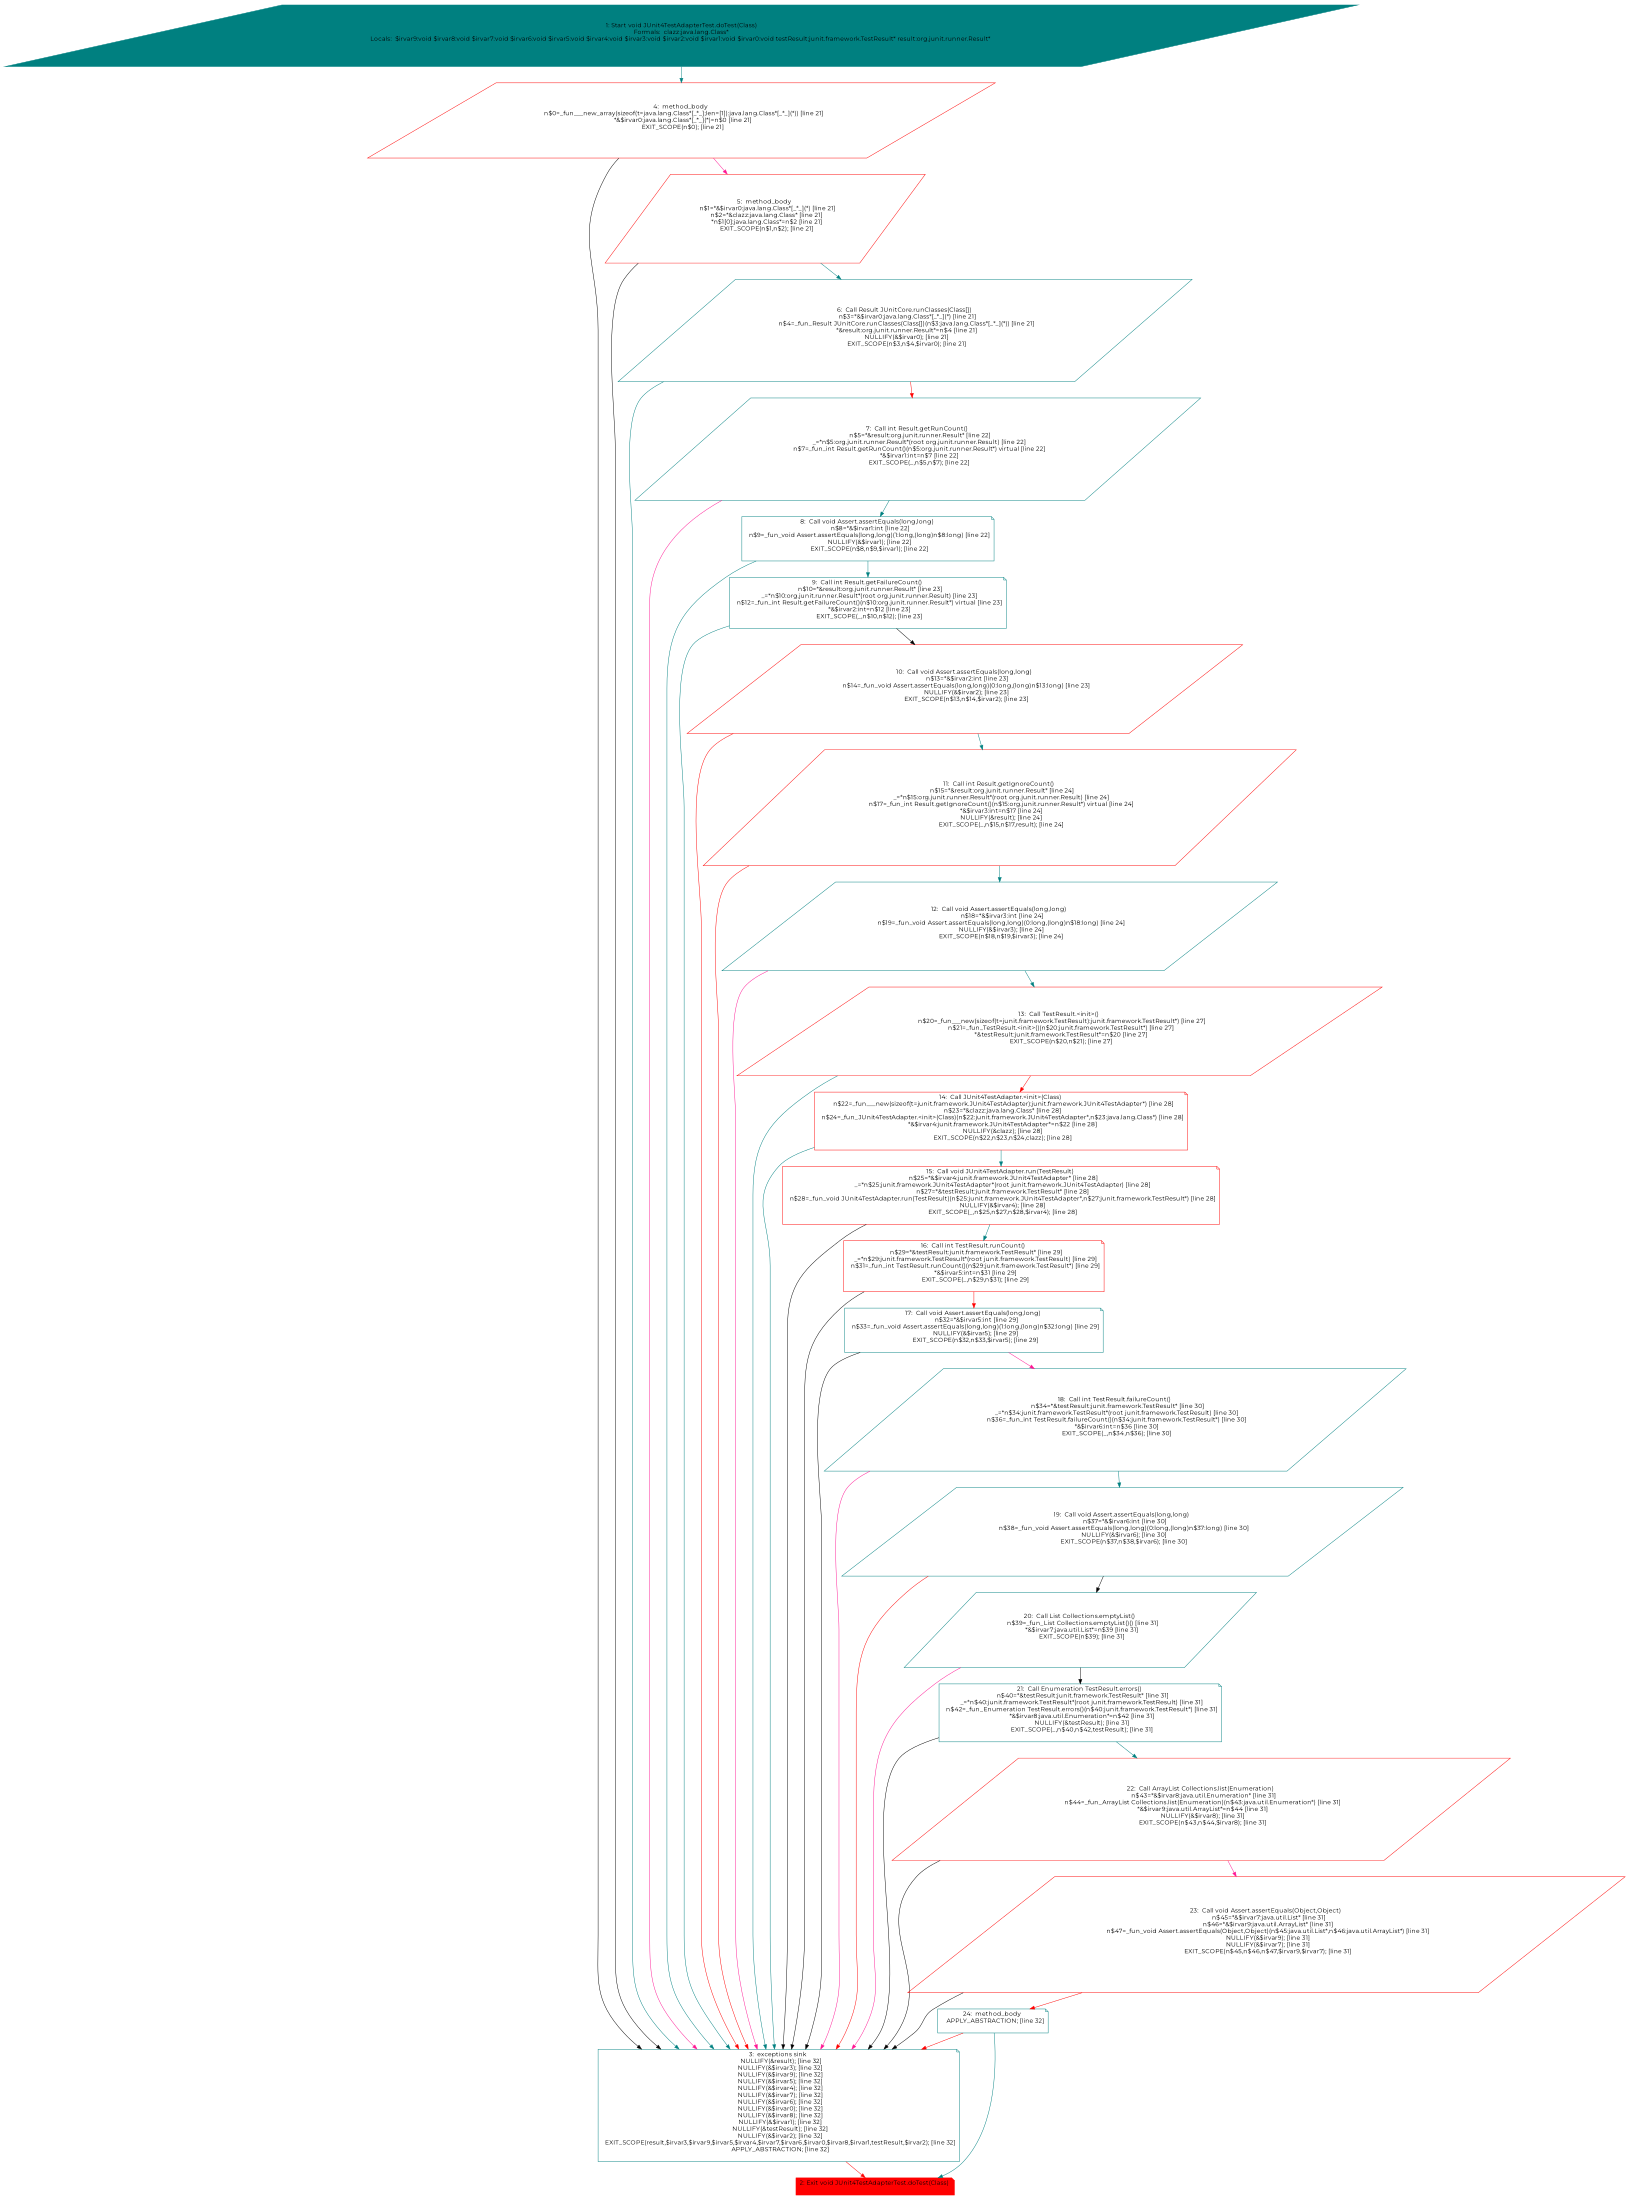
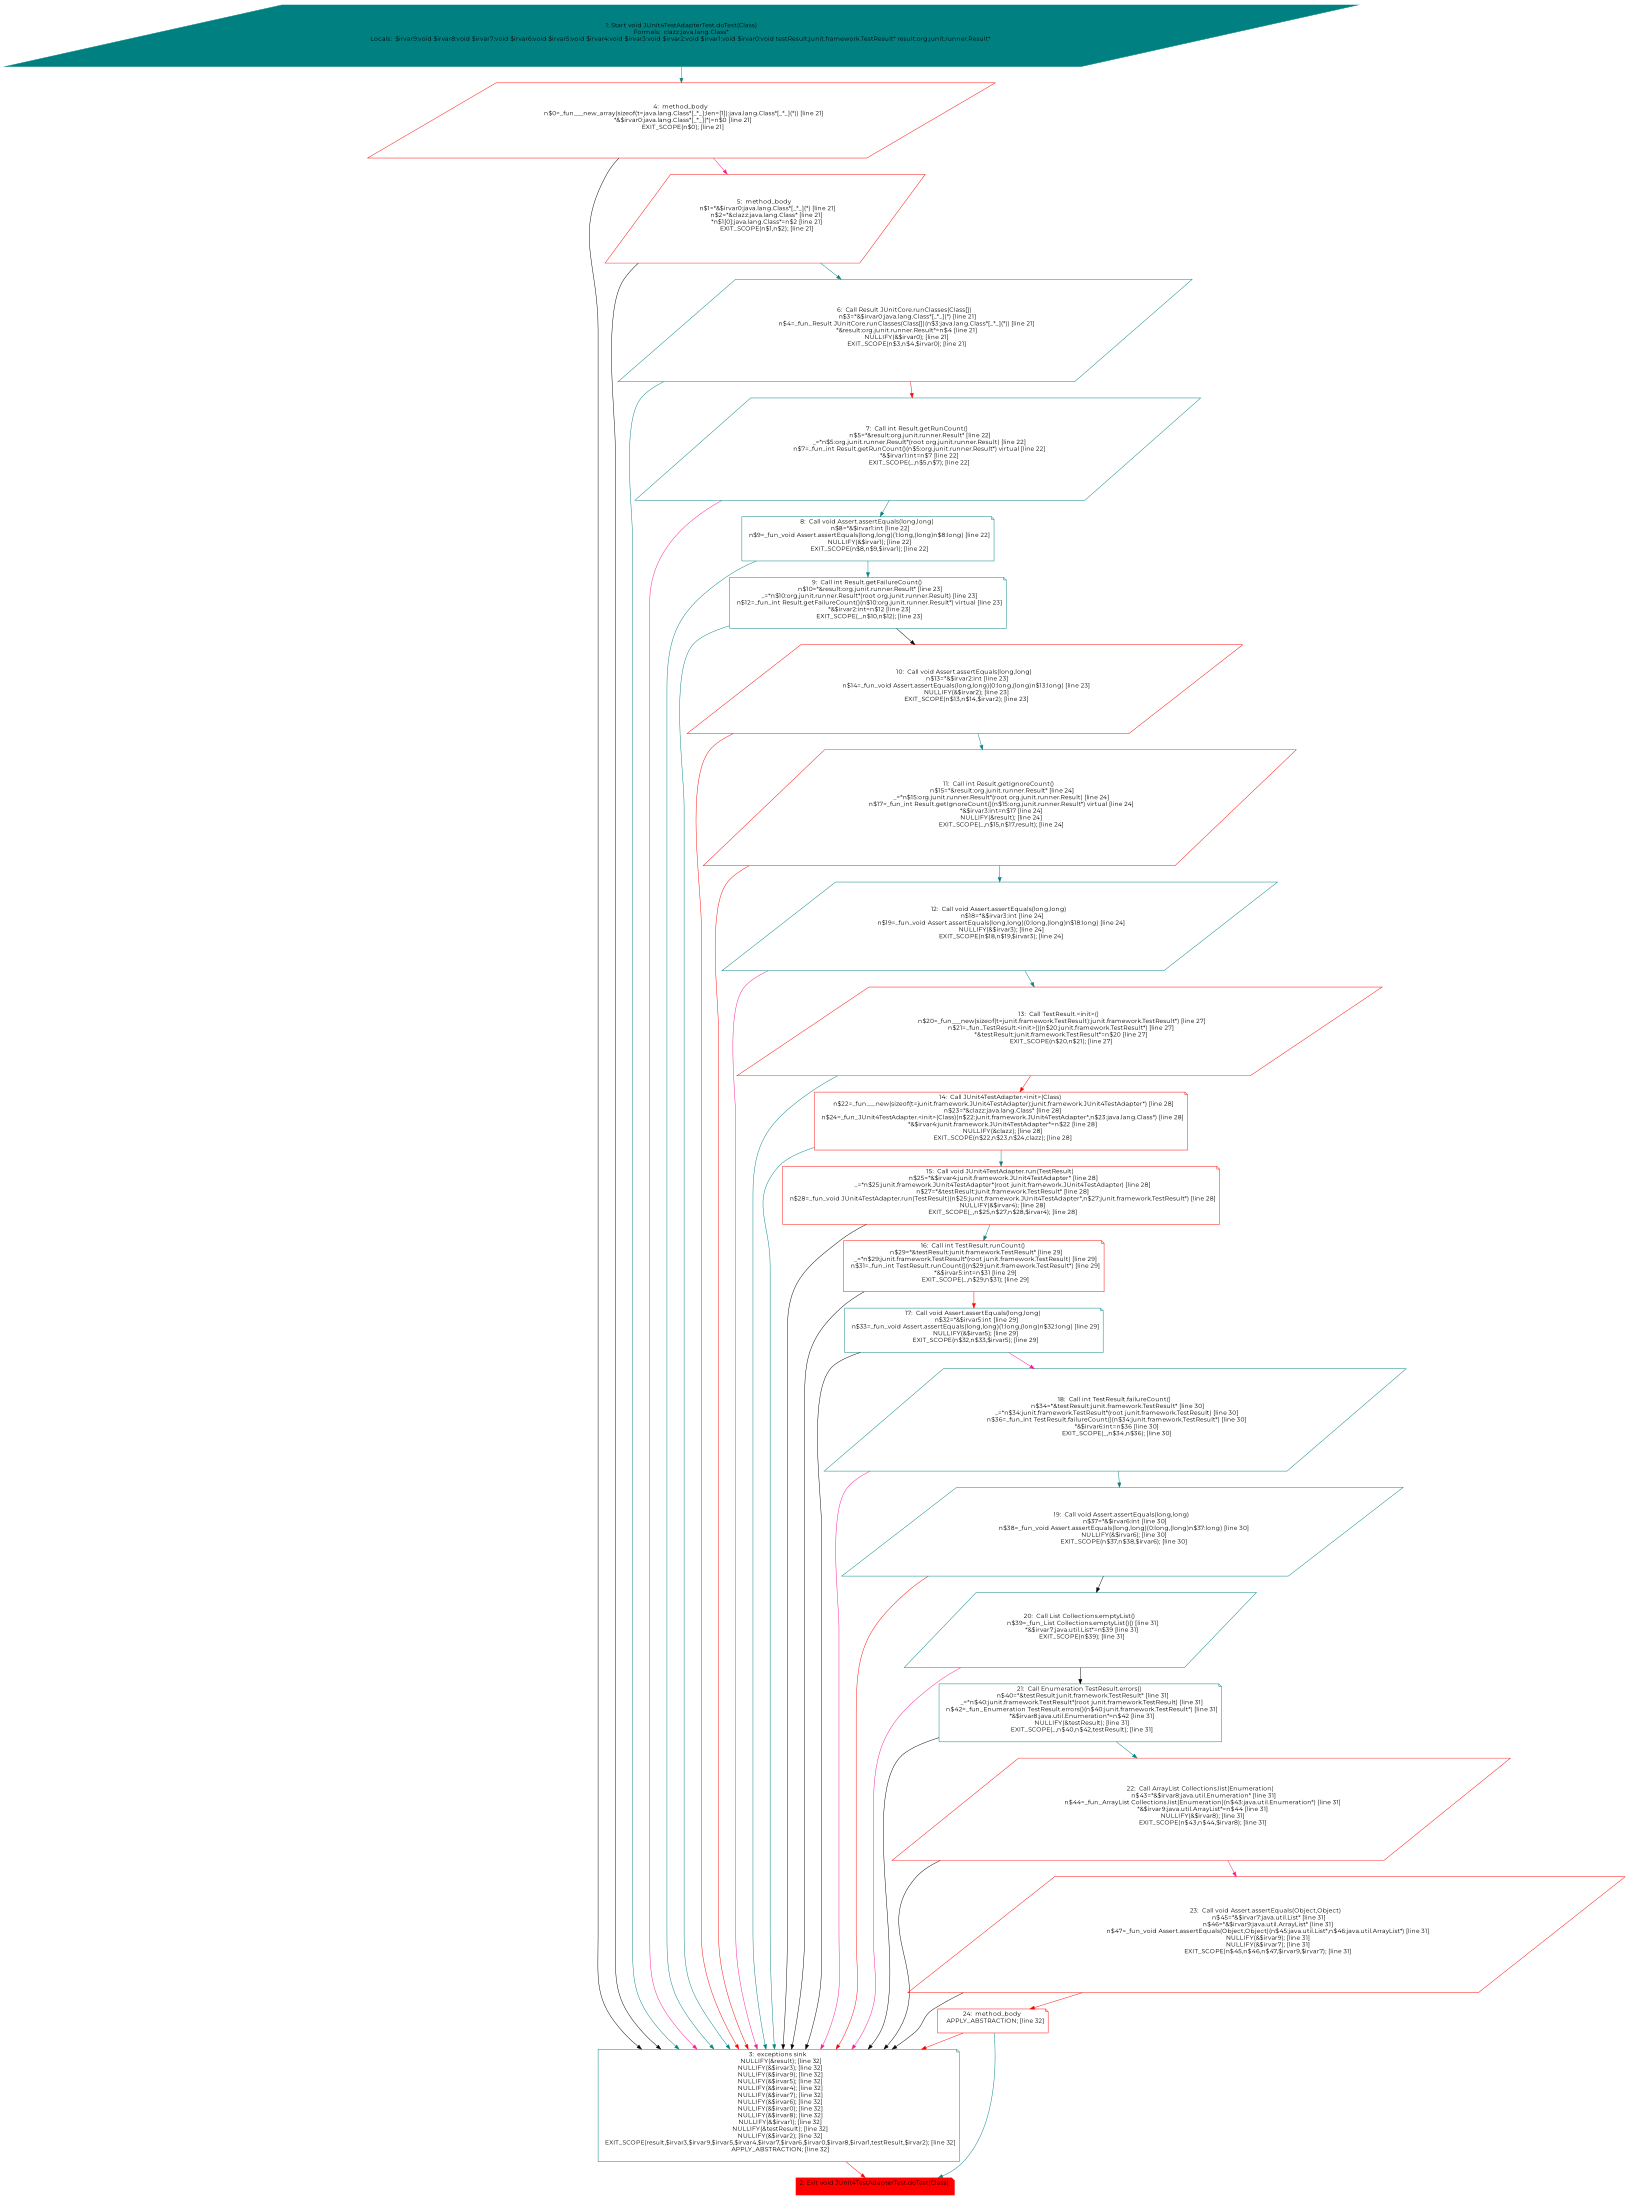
node "24:  method_body APPLY_ABSTRACTION; [line 32]": color teal -> red
